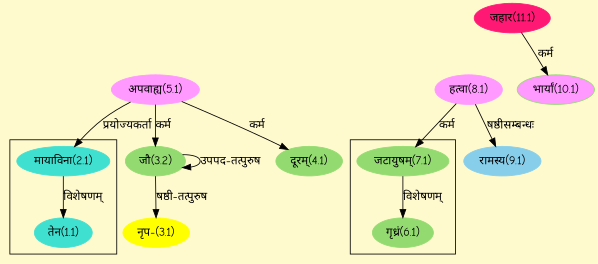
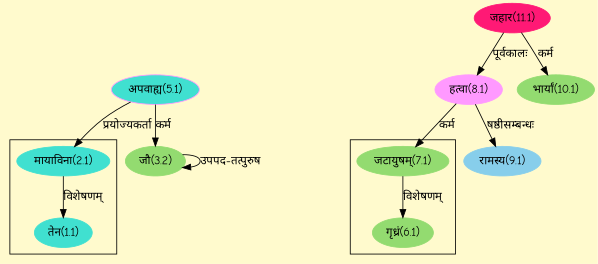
edge "जहार(11.1)" -> "हत्वा(8.1)": added, label "पूर्वकालः"
node "अपवाह्य(5.1)": fillcolor #ff99ff -> #40e0d0
node "भार्यां(10.1)": fillcolor #ff99ff -> #93db70
node "दूरम्(4.1)": removed
node "नृप-(3.1)": removed
